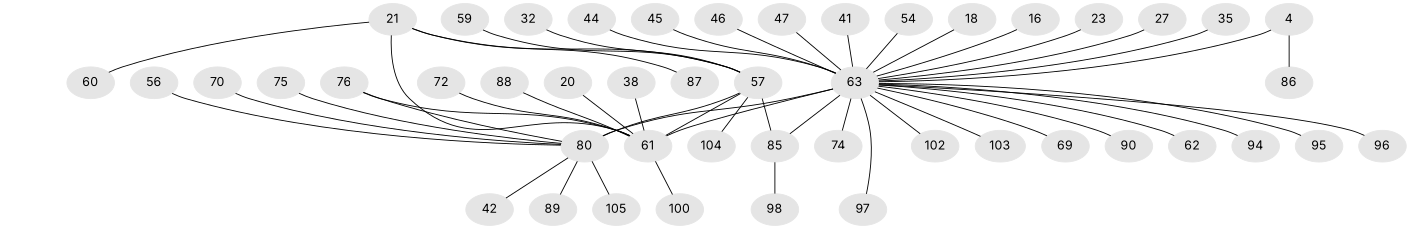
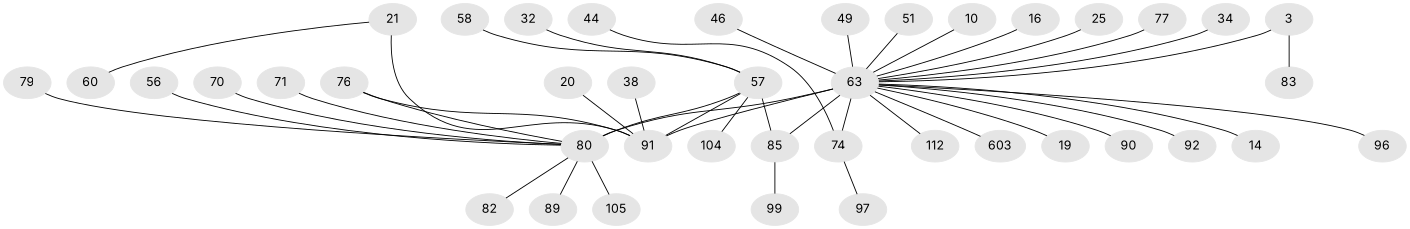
node "59": label "59" -> "58"
node "45": removed
node "47": removed
node "41": label "41" -> "49"
node "54": label "54" -> "51"
node "18": label "18" -> "10"
node "23": label "23" -> "25"
node "27": label "27" -> "77"
node "35": label "35" -> "34"
node "4": label "4" -> "3"
edge "21" -- "57": removed
edge "44" -- "63": now "44" -- "74"
node "79": added
node "75": label "75" -> "71"
node "72": removed
node "88": removed
node "87": removed
node "86": label "86" -> "83"
node "61": label "61" -> "91"
edge "63" -- "97": now "74" -- "97"
node "102": label "102" -> "112"
node "103": label "103" -> "603"
node "69": label "69" -> "19"
node "62": label "62" -> "92"
node "94": label "94" -> "14"
node "95": removed
node "42": label "42" -> "82"
node "100": removed
node "98": label "98" -> "99"
